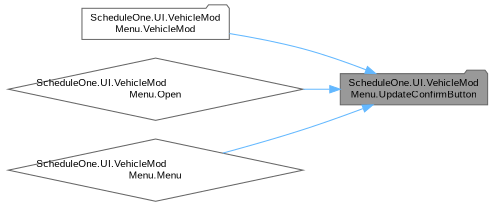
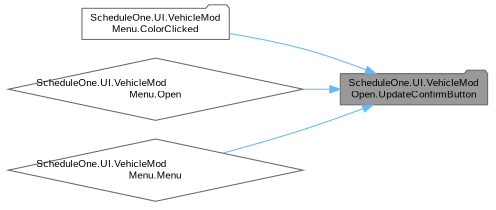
node "ScheduleOne.UI.VehicleMod Menu.VehicleMod": label "ScheduleOne.UI.VehicleMod Menu.VehicleMod" -> "ScheduleOne.UI.VehicleMod Menu.ColorClicked"
node "ScheduleOne.UI.VehicleMod Menu.UpdateConfirmButton": label "ScheduleOne.UI.VehicleMod Menu.UpdateConfirmButton" -> "ScheduleOne.UI.VehicleMod Open.UpdateConfirmButton"
